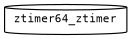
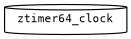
node "ztimer64_ztimer": label "ztimer64_ztimer" -> "ztimer64_clock"
